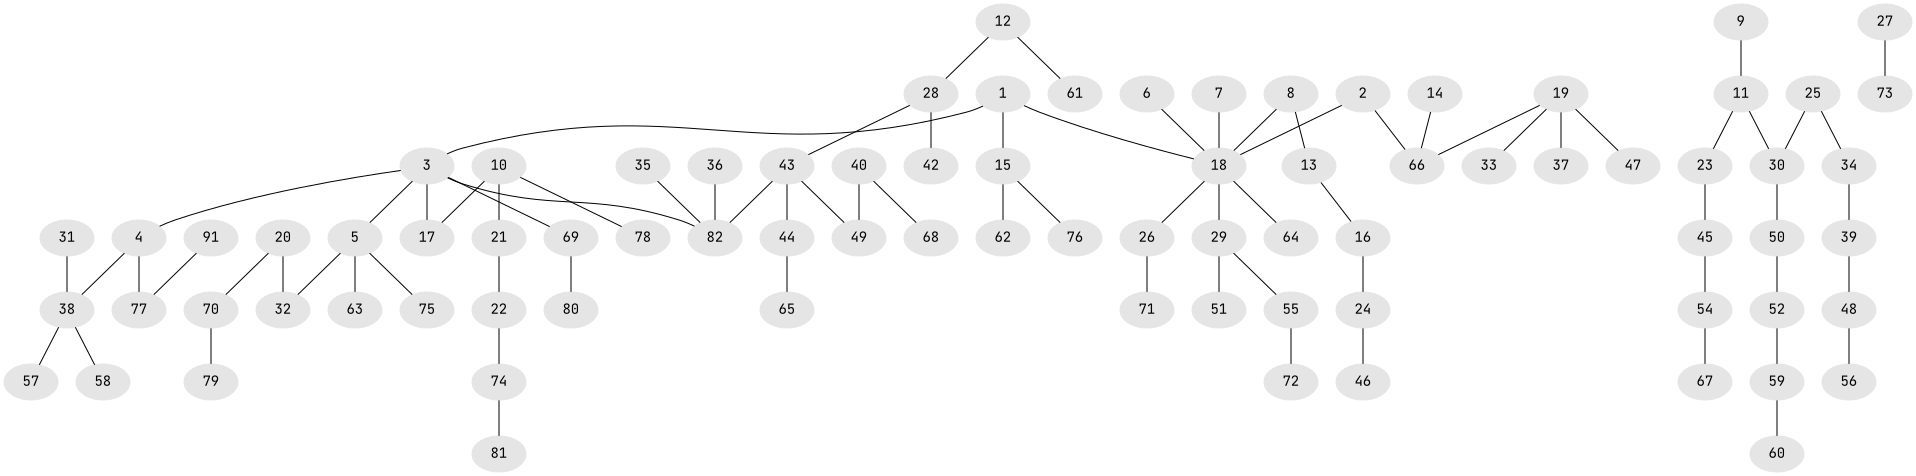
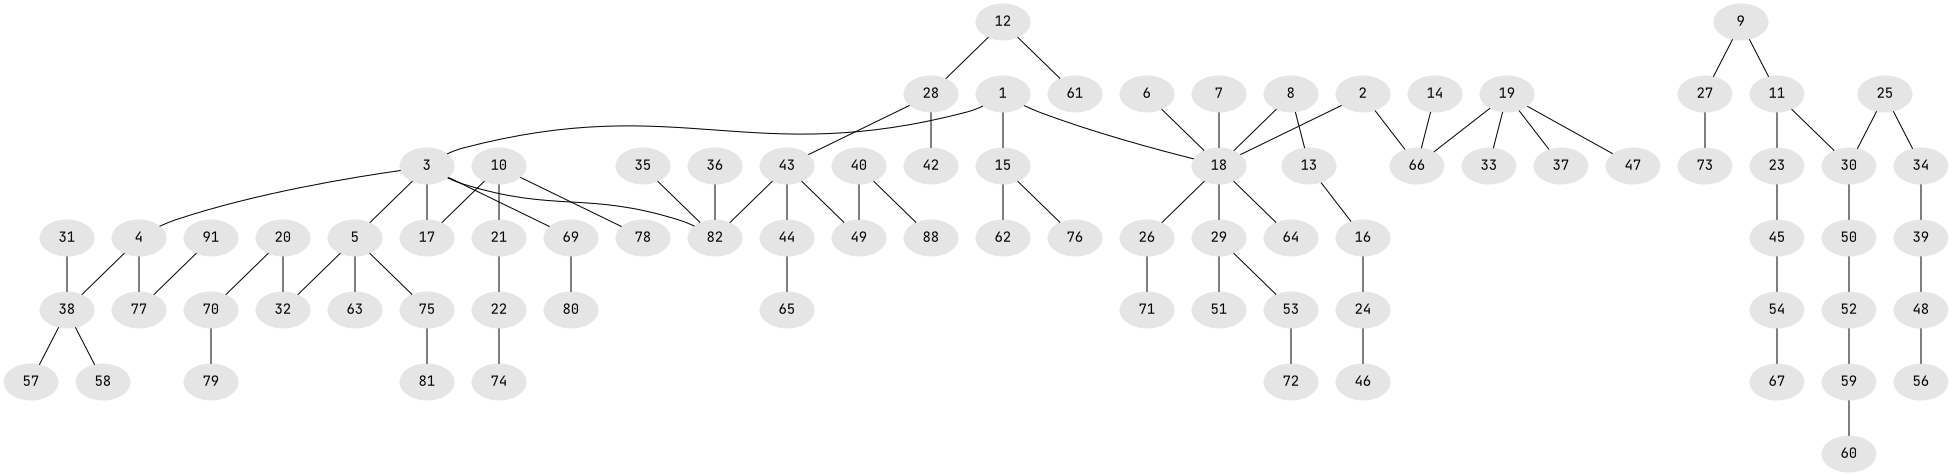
edge "9" -- "27": added
node "68": label "68" -> "88"
node "55": label "55" -> "53"
edge "74" -- "81": now "75" -- "81"
